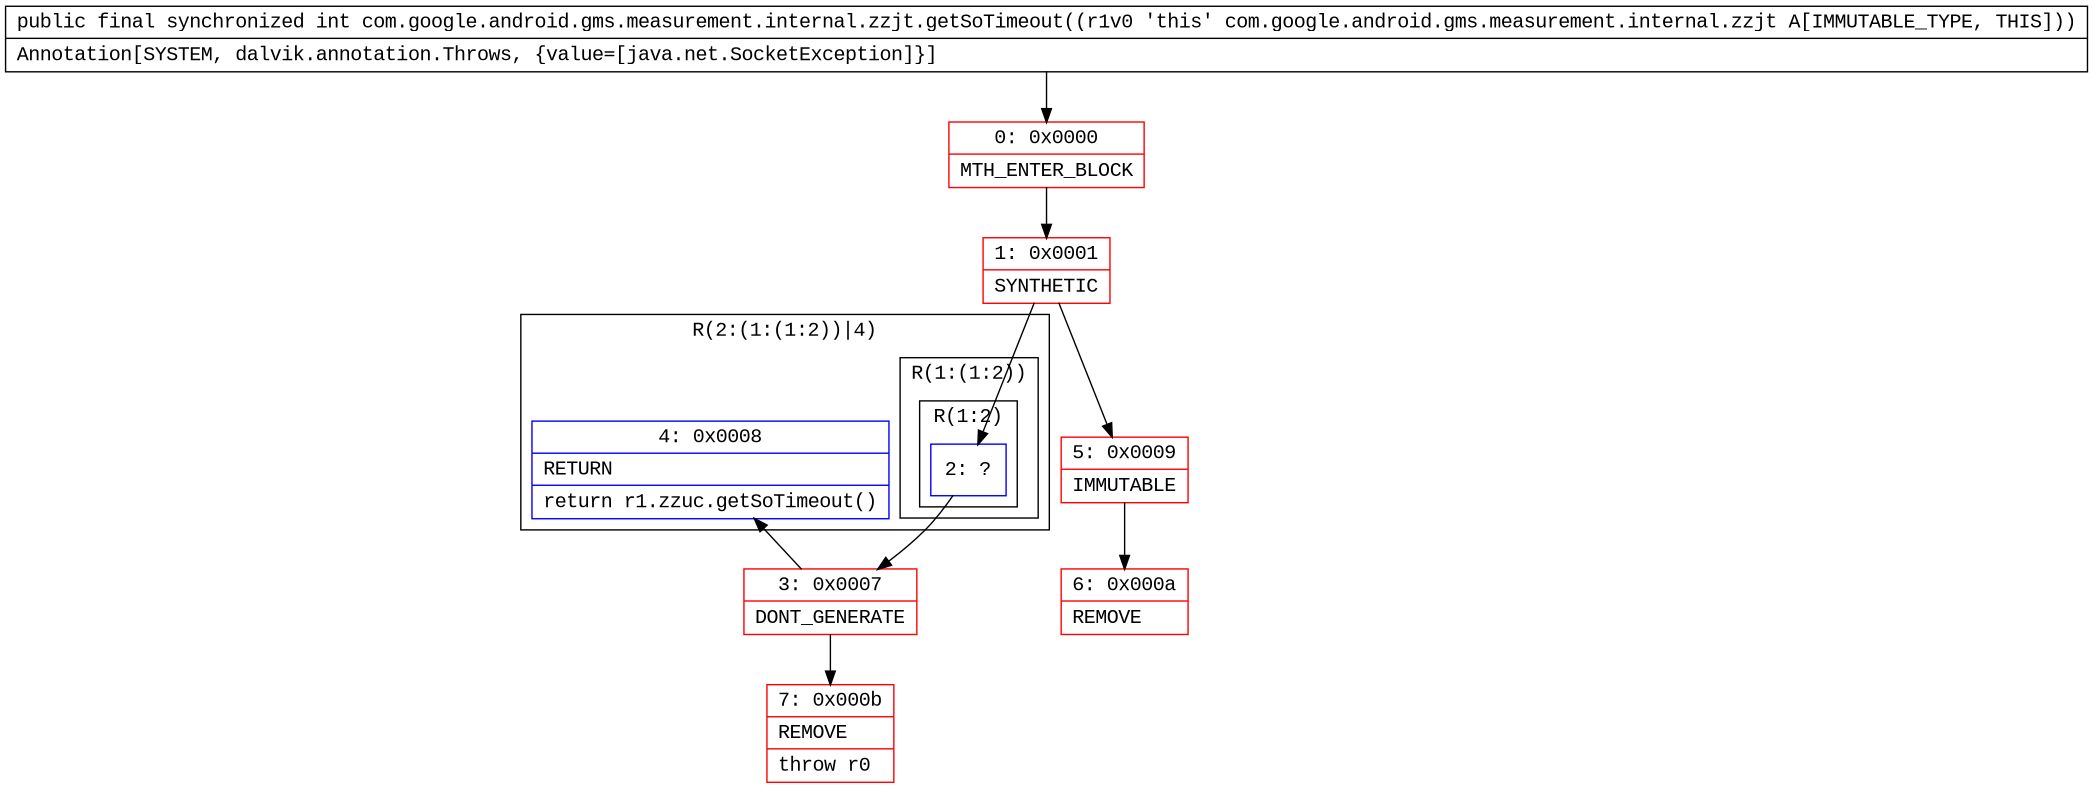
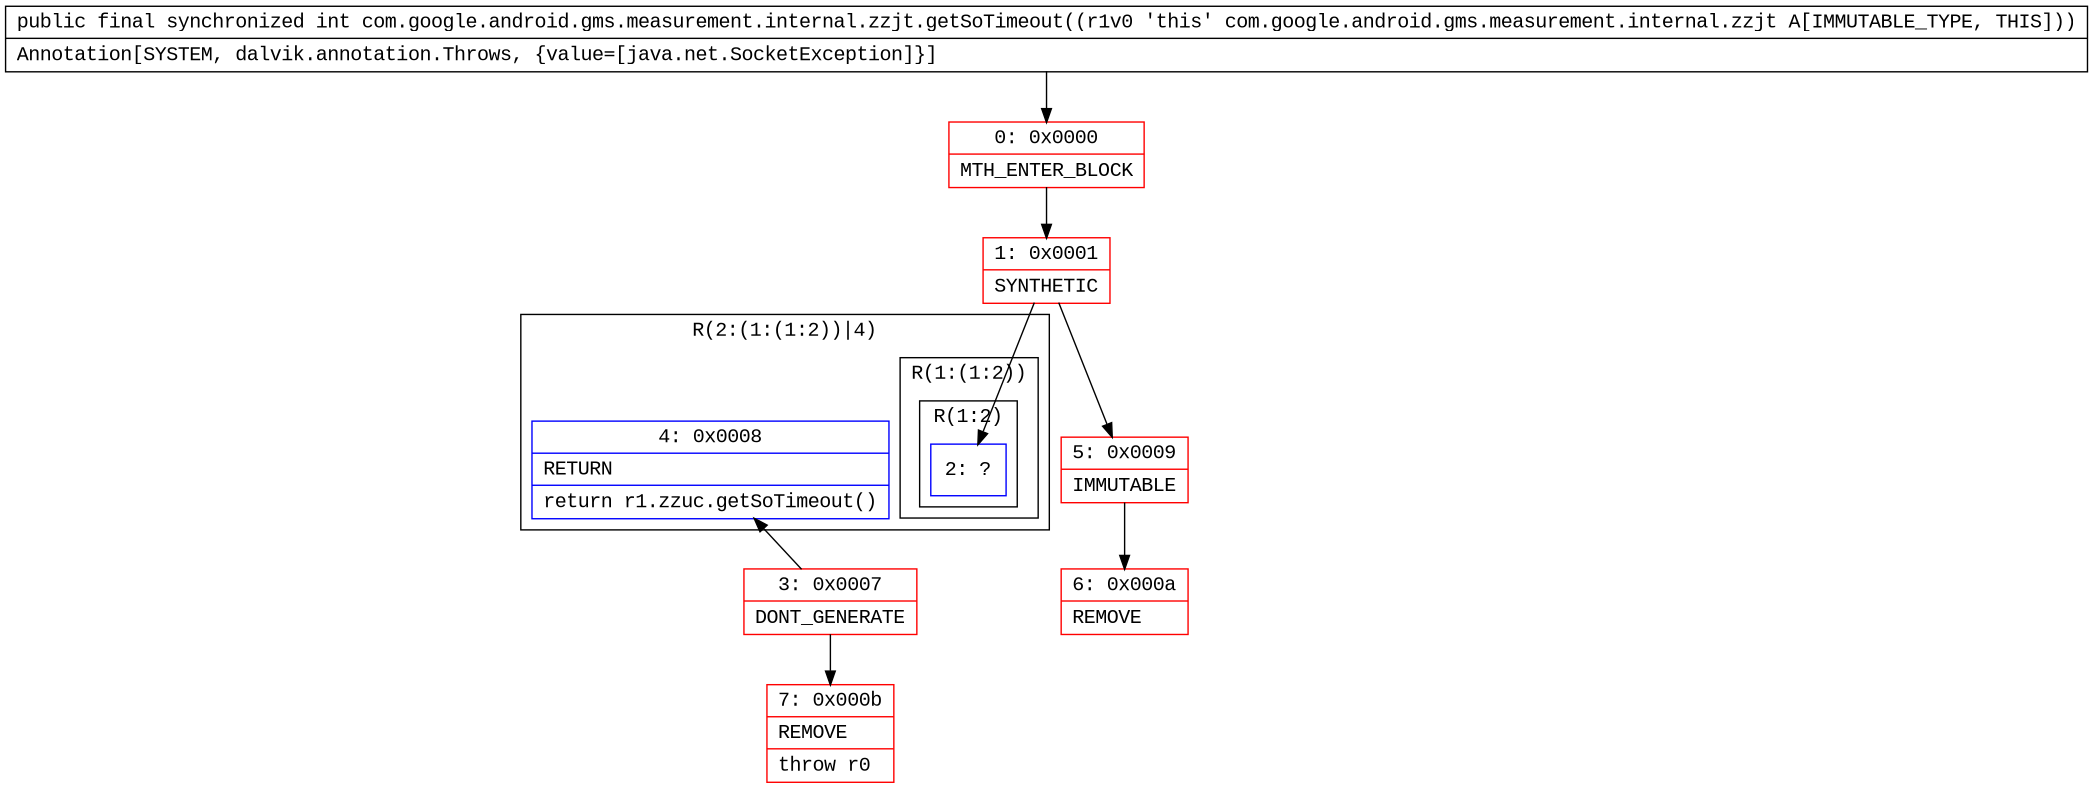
edge "2: ?" -> "3: 0x0007": removed
